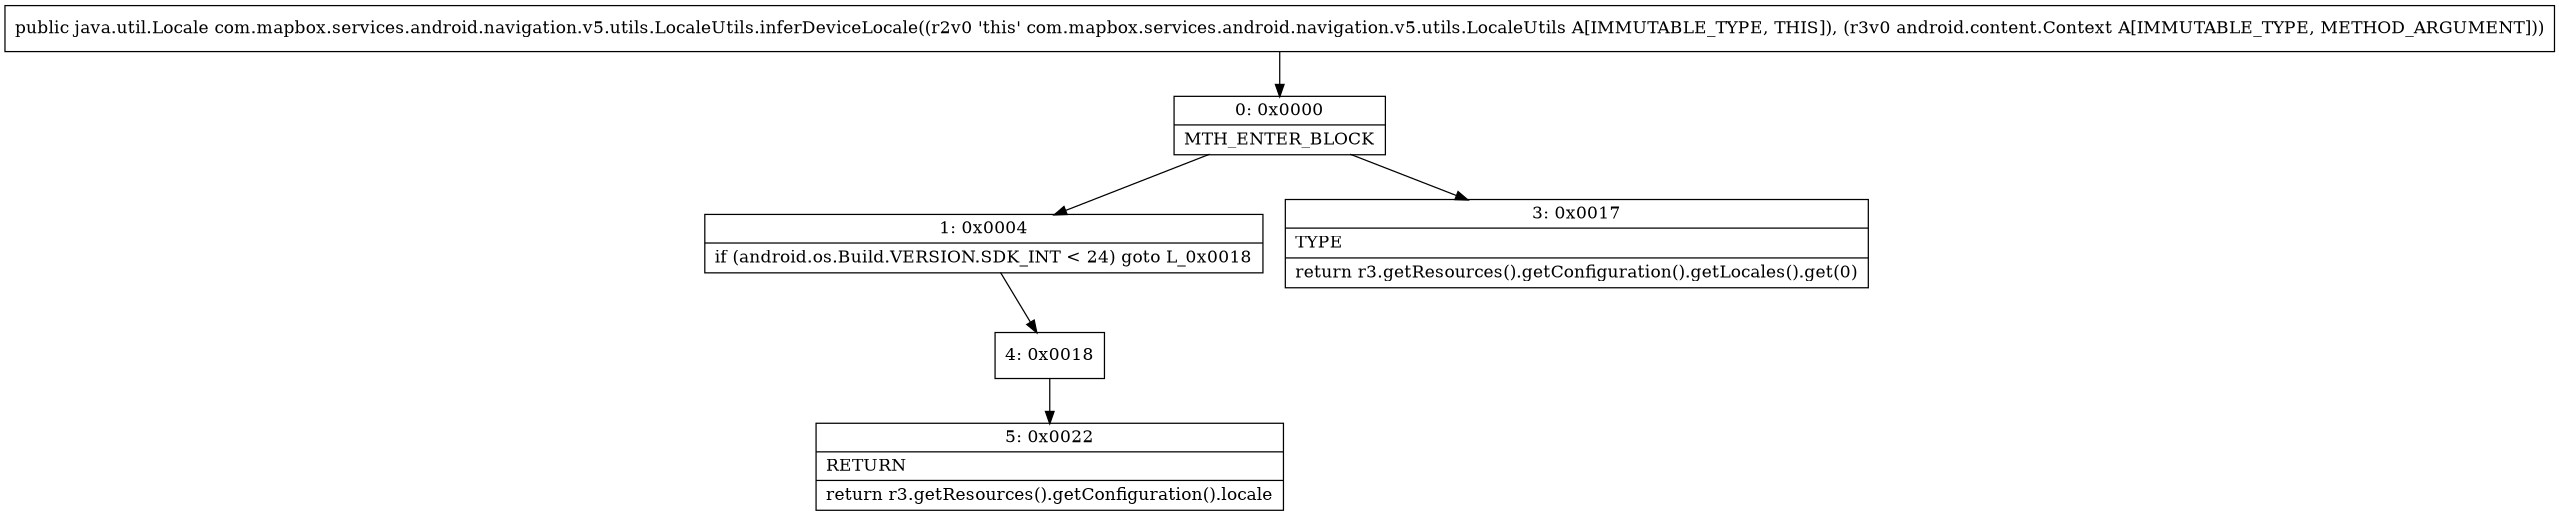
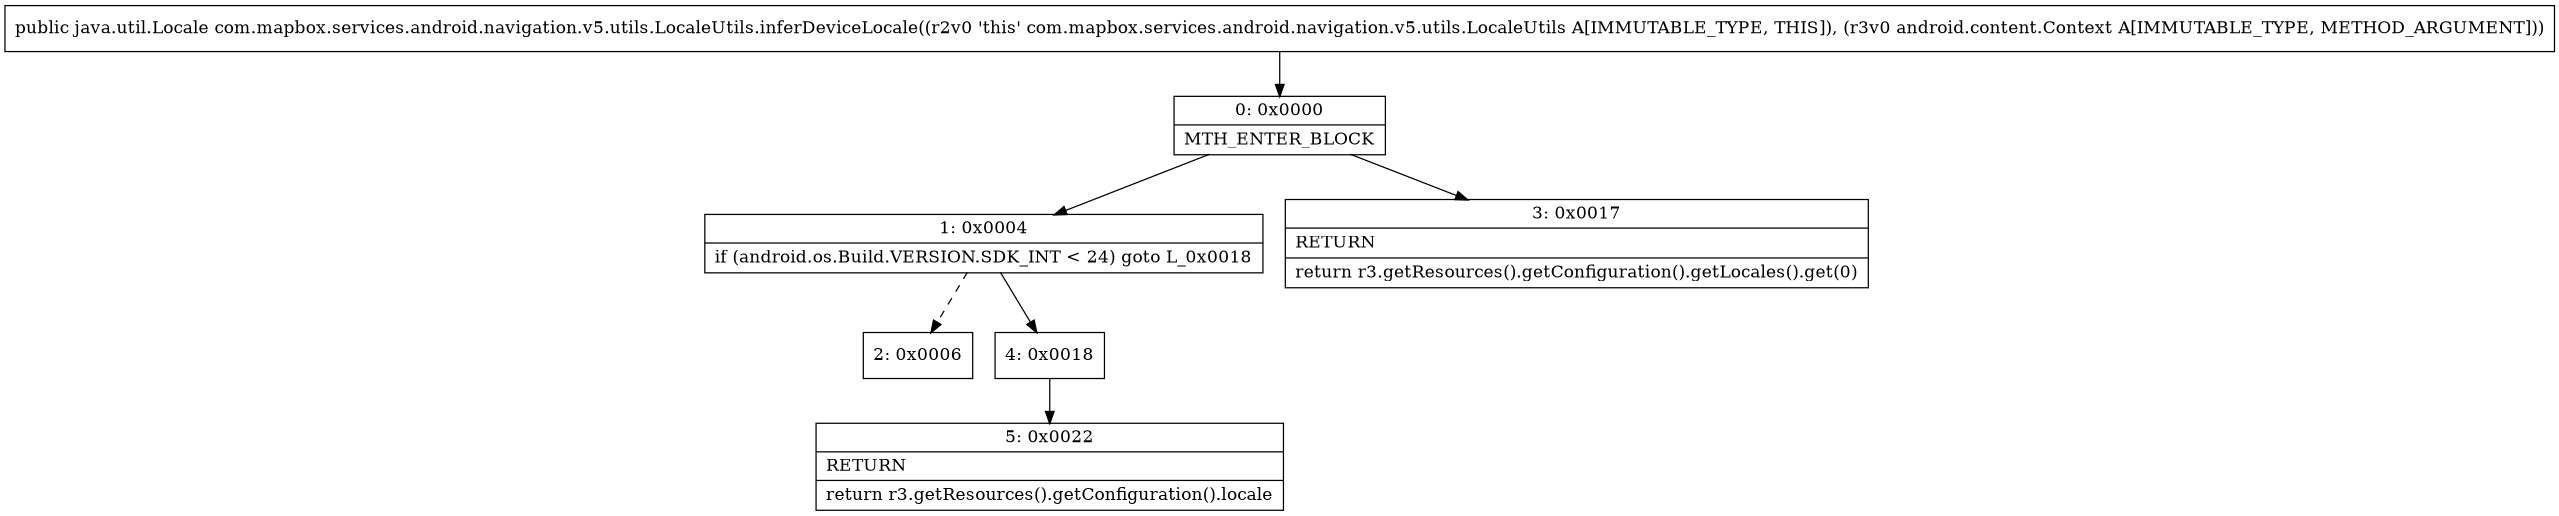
node "3: 0x0017": text "TYPE" -> "RETURN"
node "2: 0x0006": added
